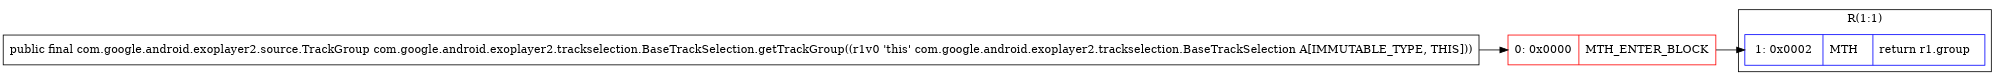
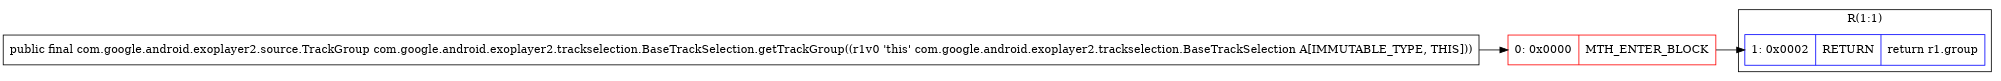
node "1: 0x0002": text "MTH" -> "RETURN"
